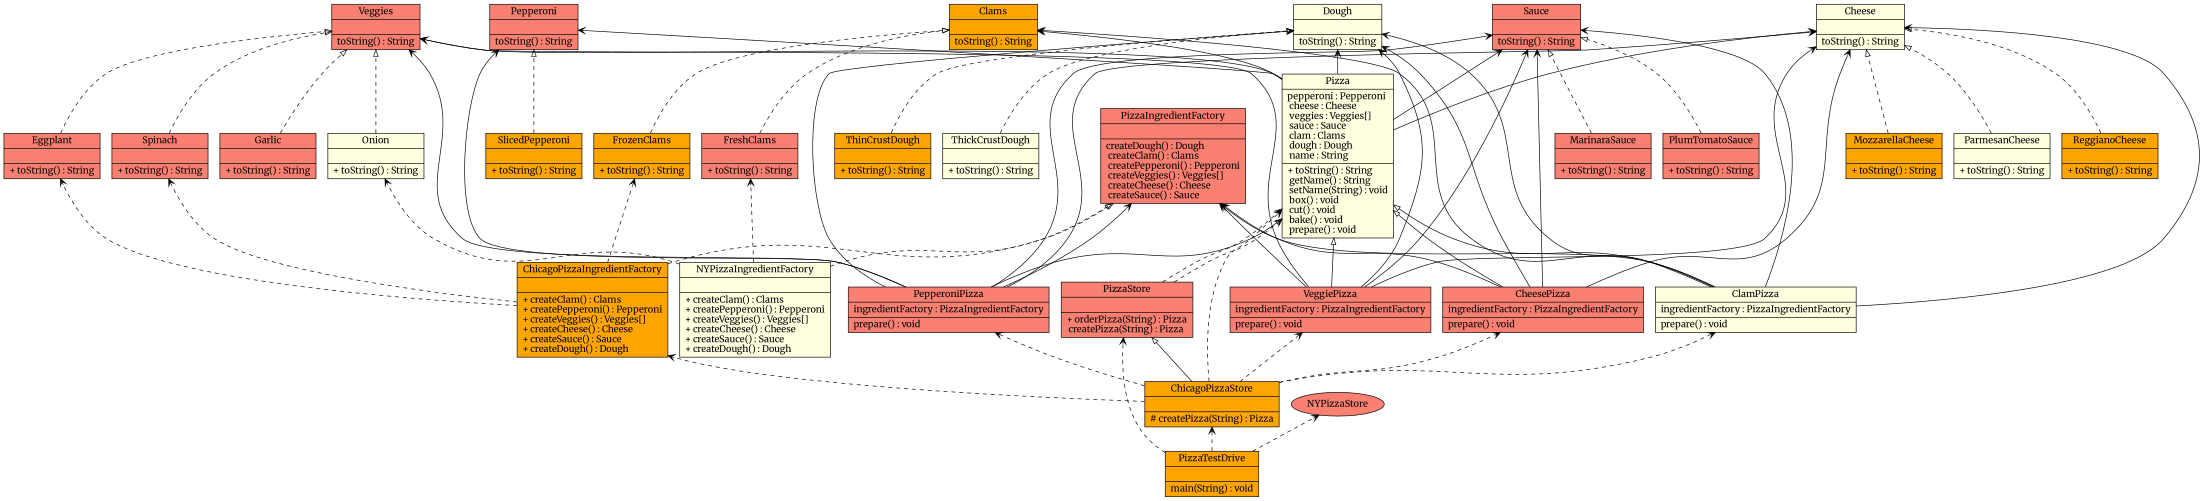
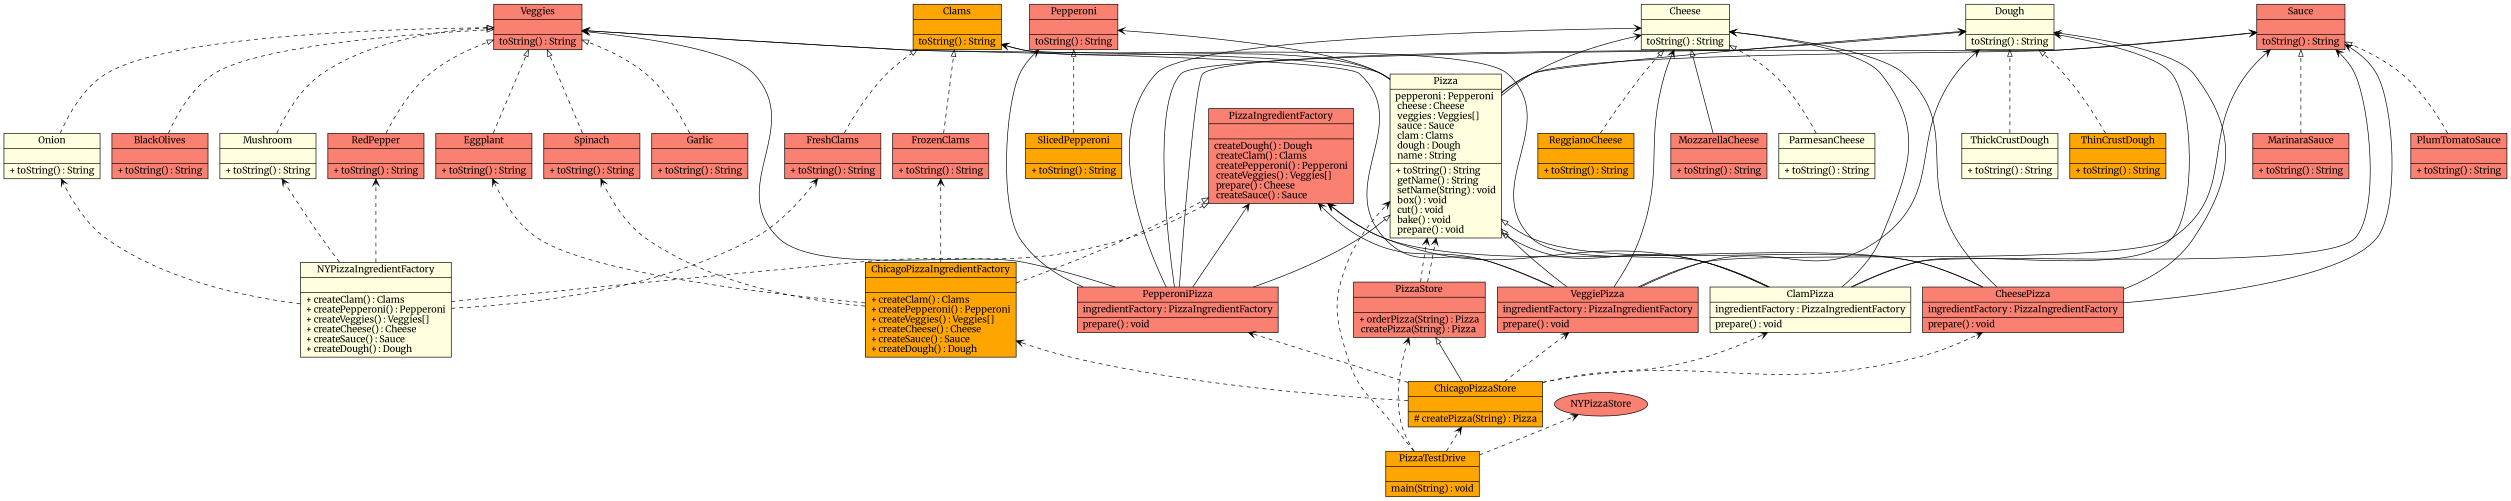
edge "MozzarellaCheese" -> "Cheese": style dashed -> solid
node "BlackOlives": added
node "Mushroom": added
node "RedPepper": added
node "FrozenClams": fillcolor orange -> salmon
node "MozzarellaCheese": fillcolor orange -> salmon
node "PizzaIngredientFactory": text "createCheese() : Cheese" -> "prepare() : Cheese"
edge "ChicagoPizzaStore" -> "Pizza": now "PizzaTestDrive" -> "Pizza"
